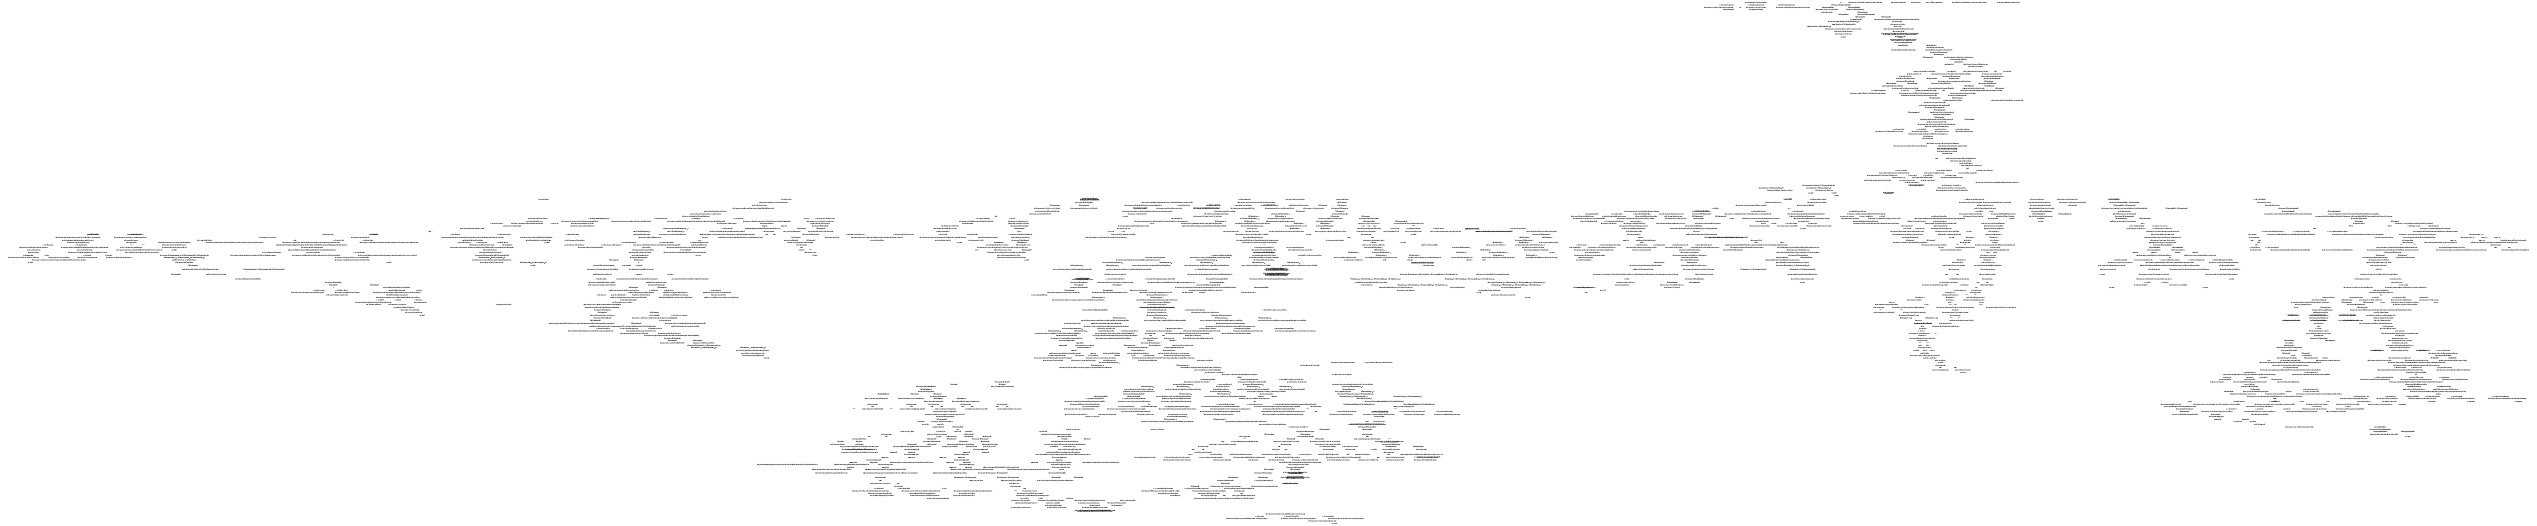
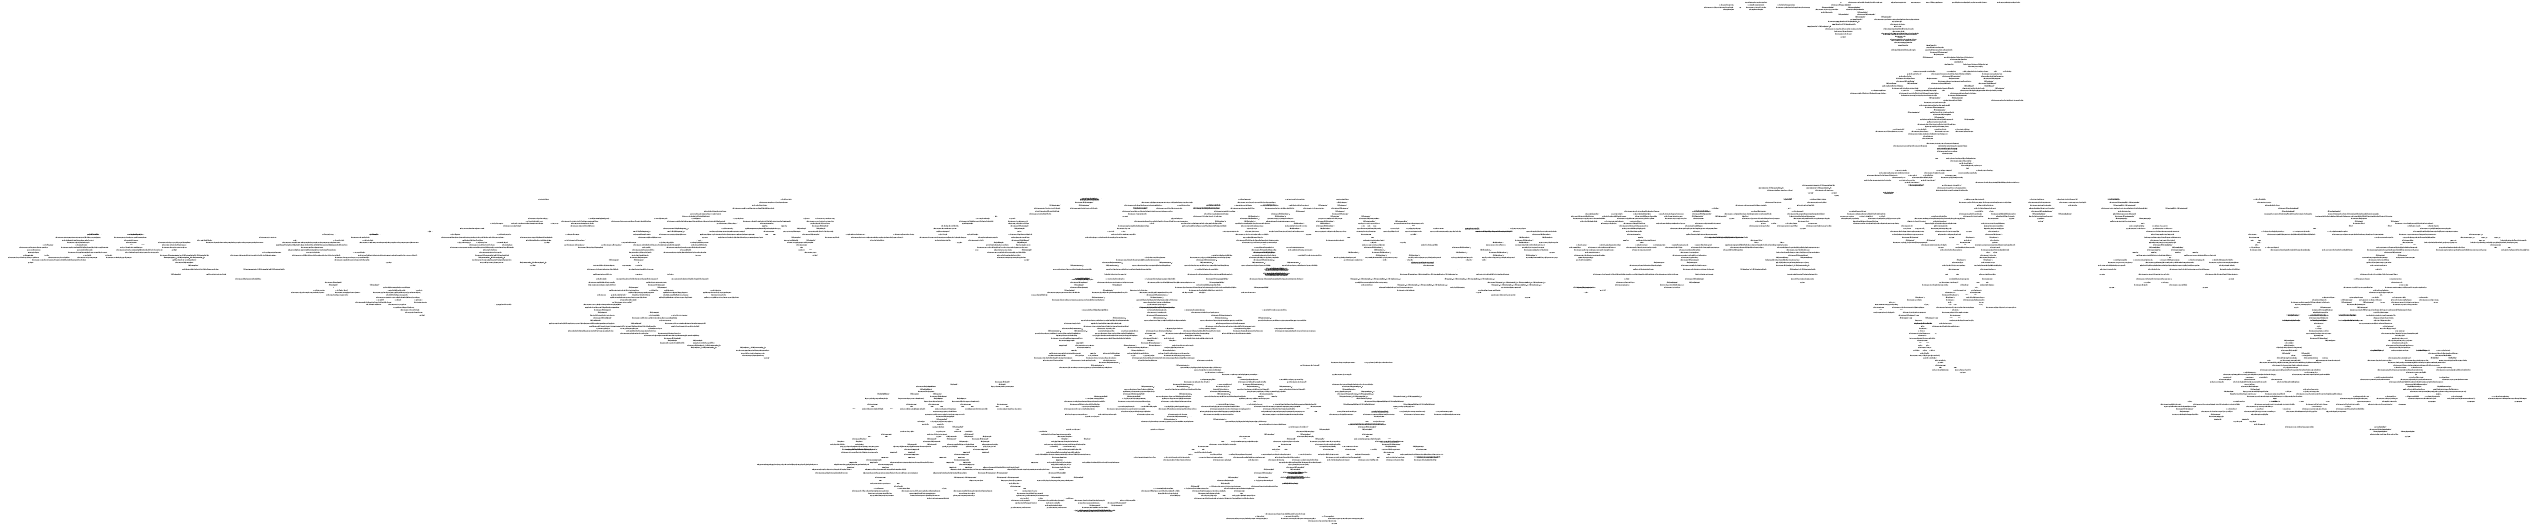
node "Drama: He speaks the truth.": added
